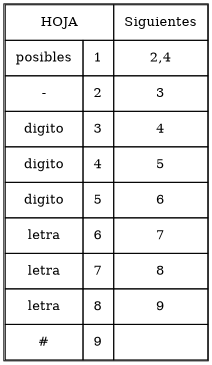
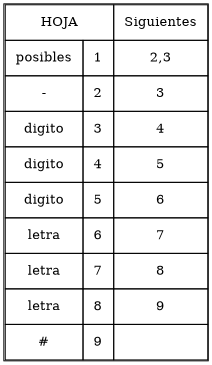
node "HOJA": text "2,4" -> "2,3"
